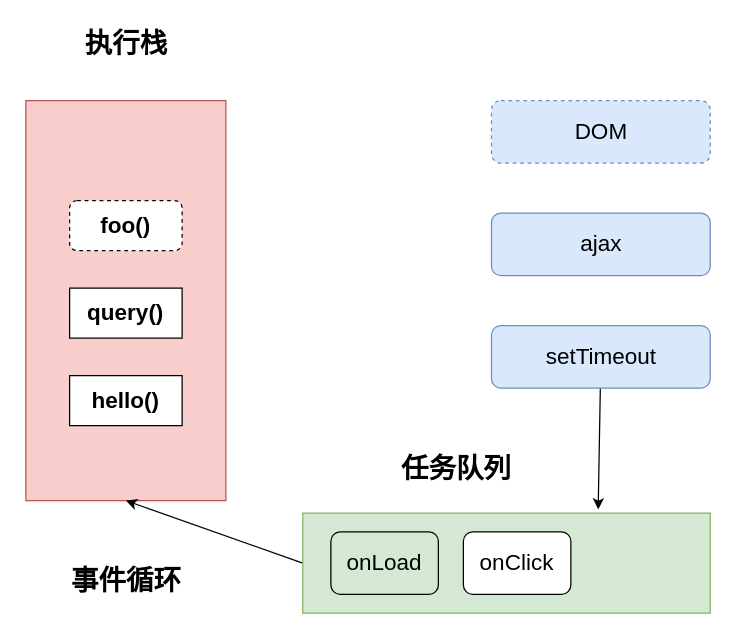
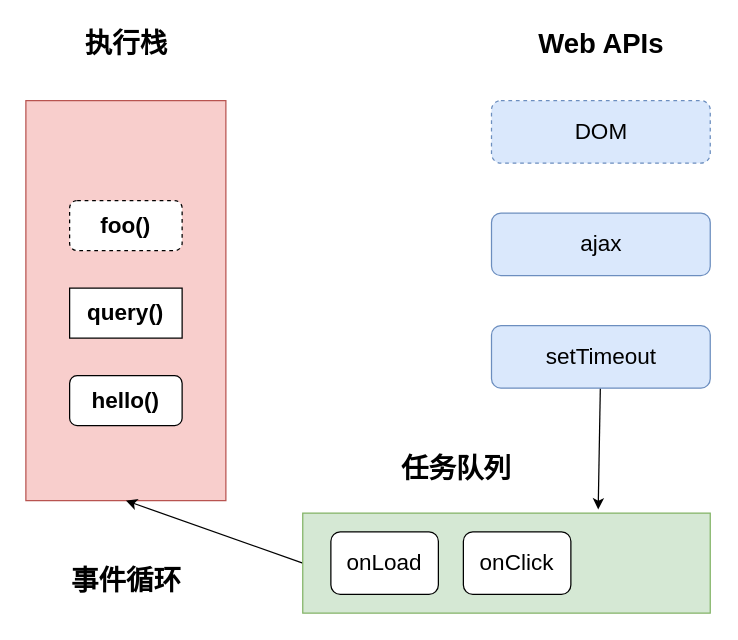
node "Web APIs": added
node "hello()": shape rectangle -> rounded rectangle
node "onLoad": fillcolor #d5e8d4 -> #ffffff
